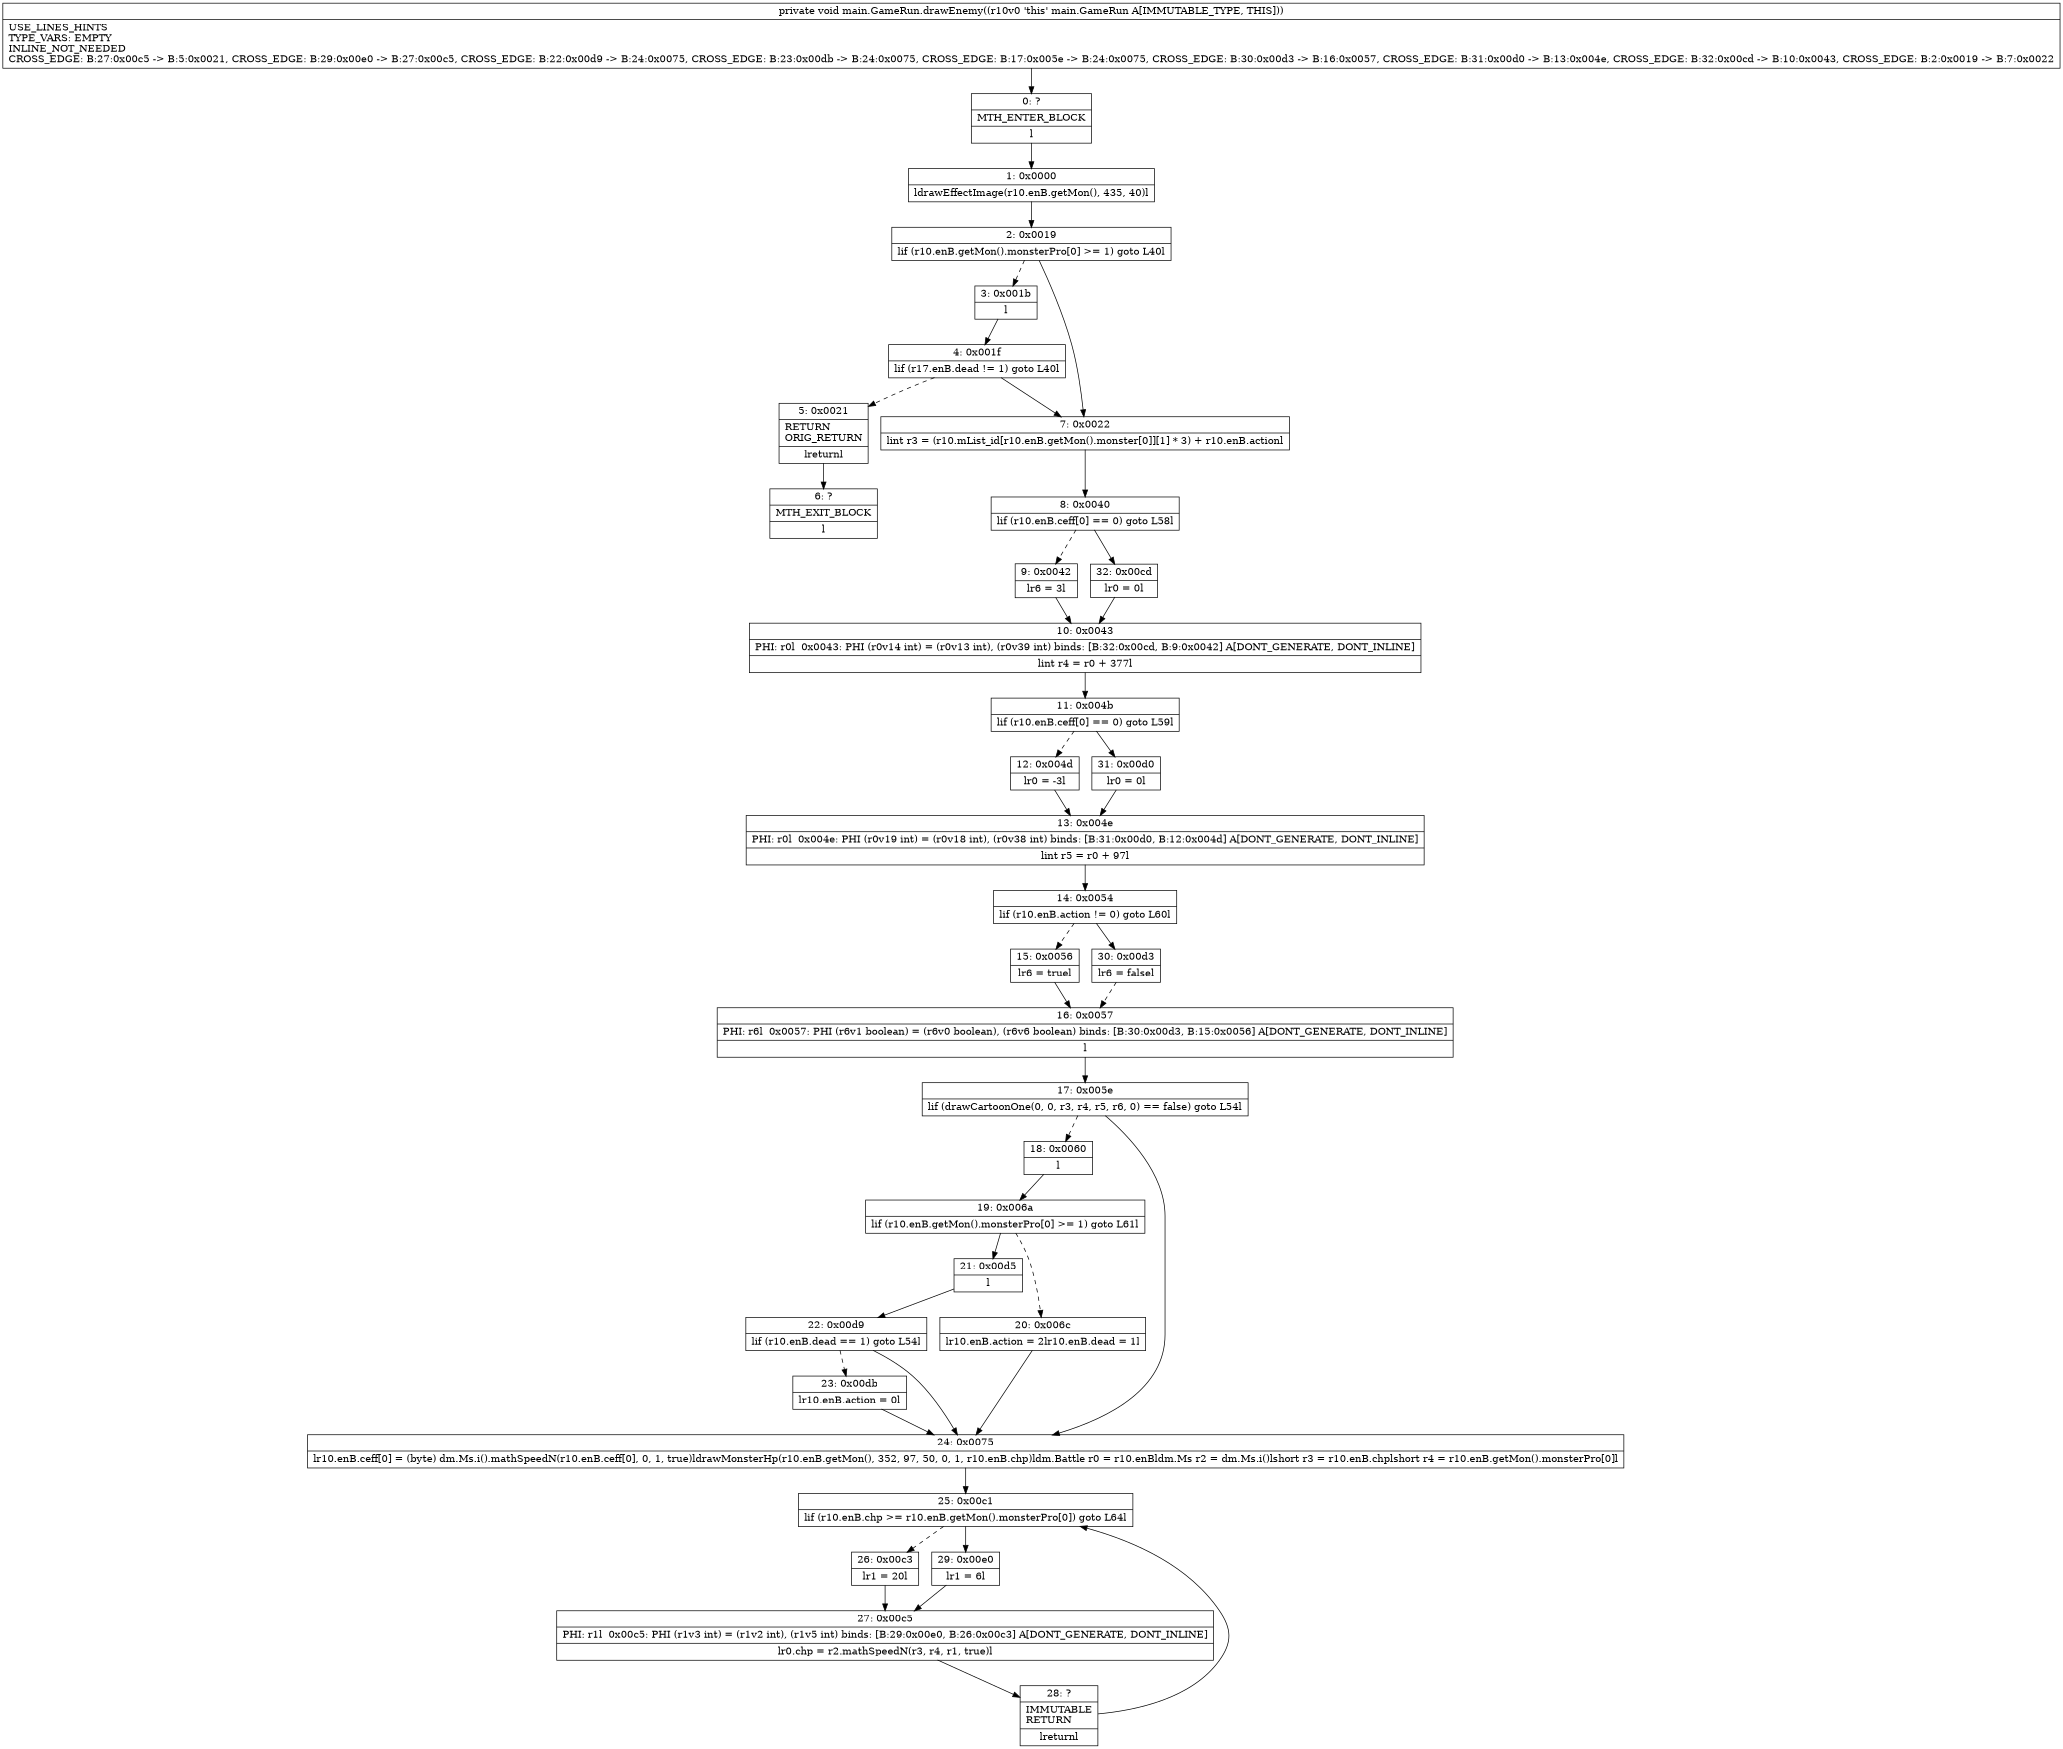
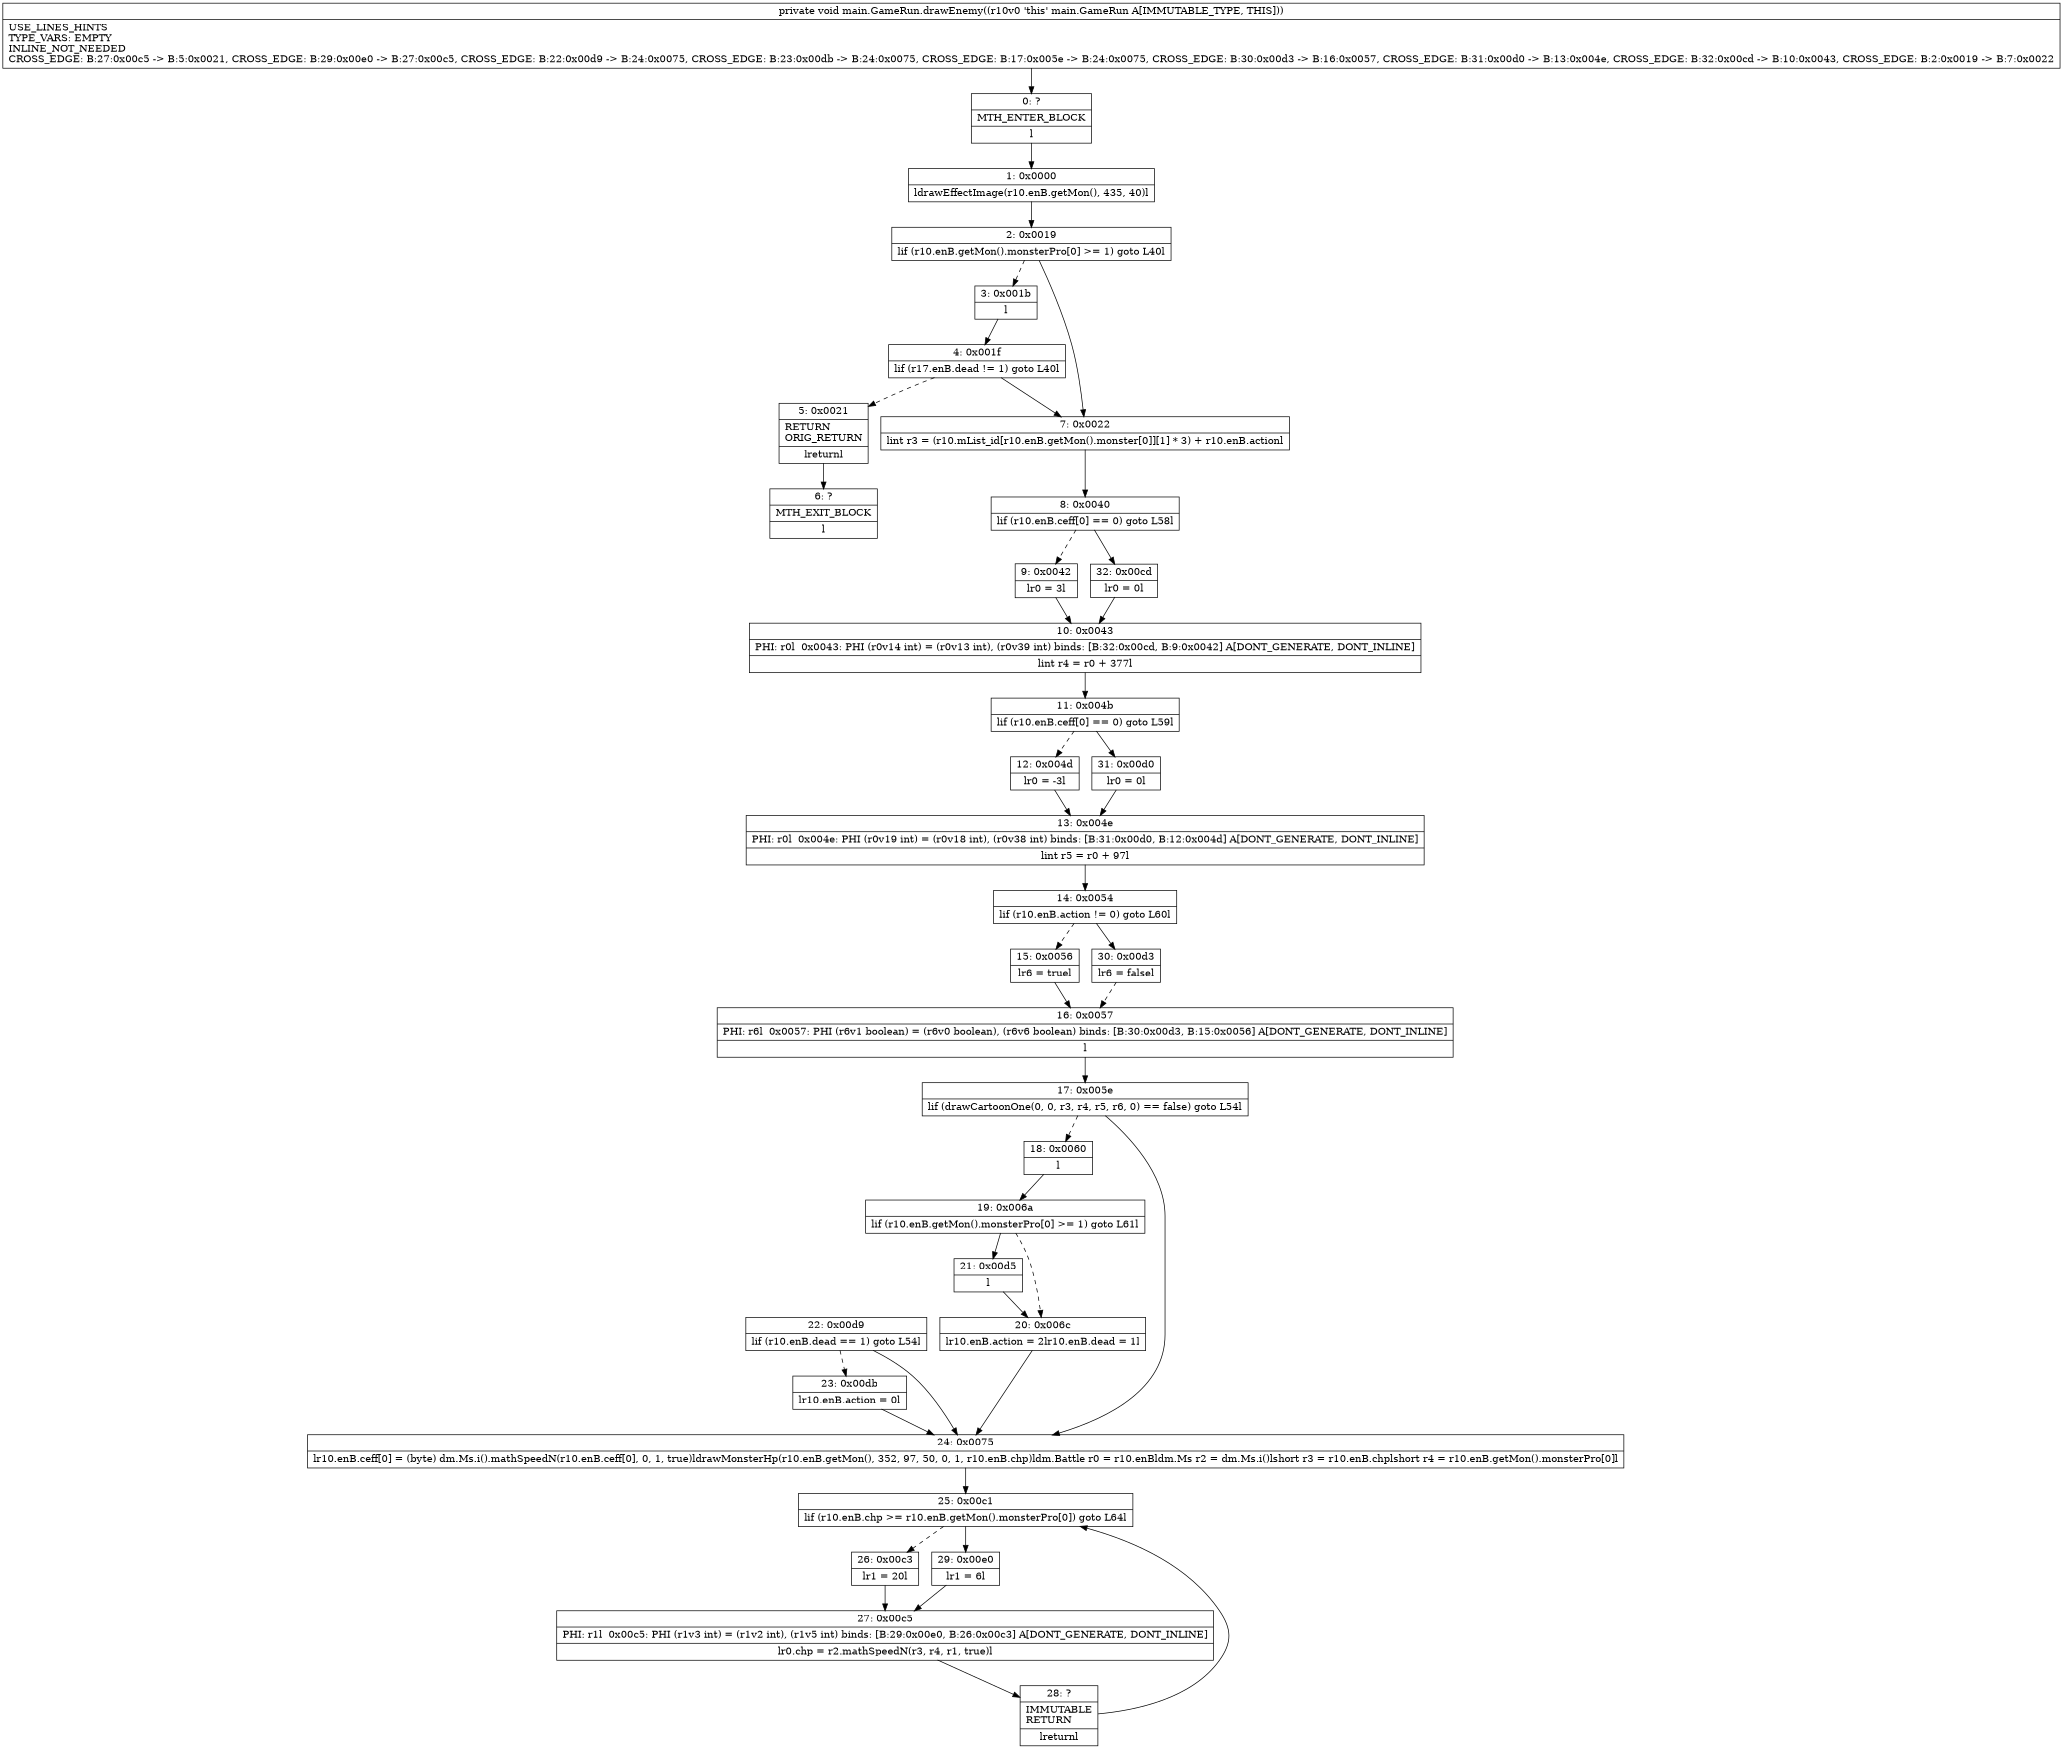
node "9: 0x0042": text "lr6 = 3l" -> "lr0 = 3l"
edge "21: 0x00d5" -> "22: 0x00d9": now "21: 0x00d5" -> "20: 0x006c"
